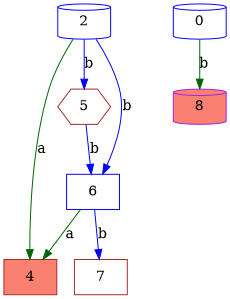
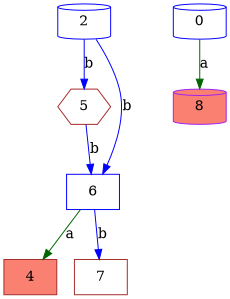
edge "0" -> "8": label "b" -> "a"
edge "2" -> "4": removed, label "a"
